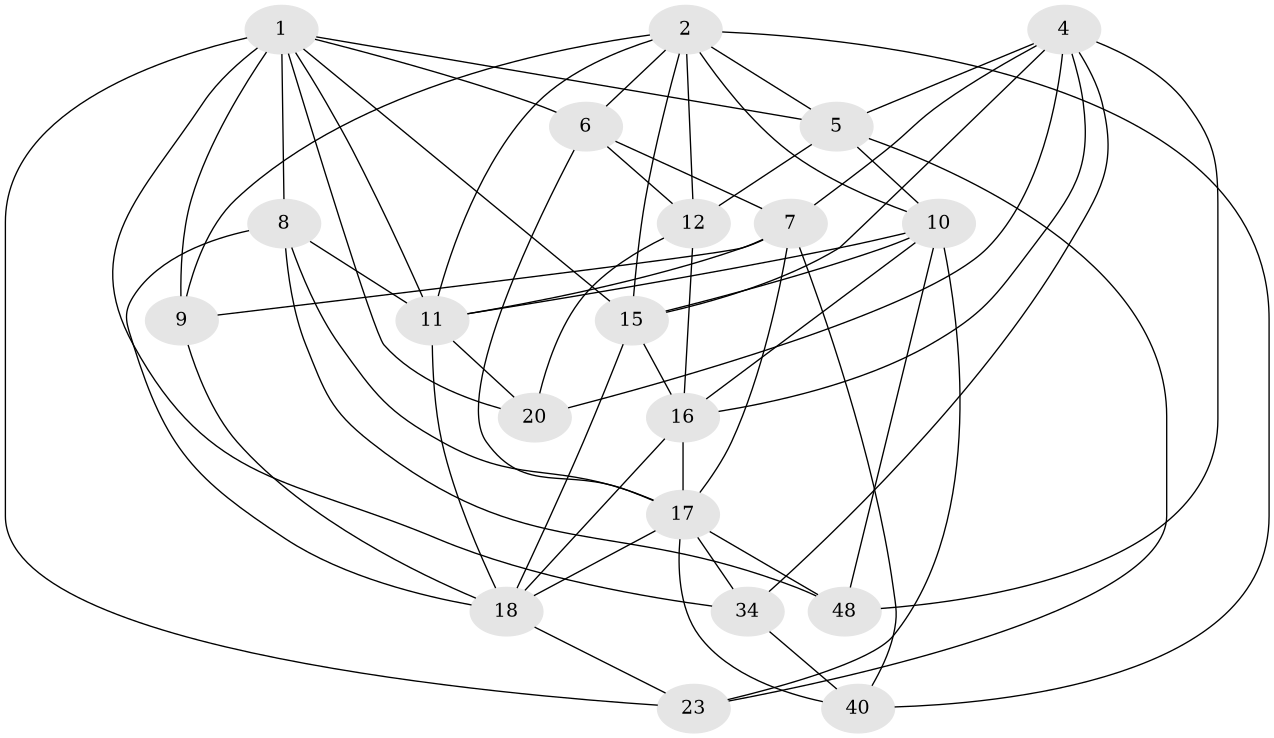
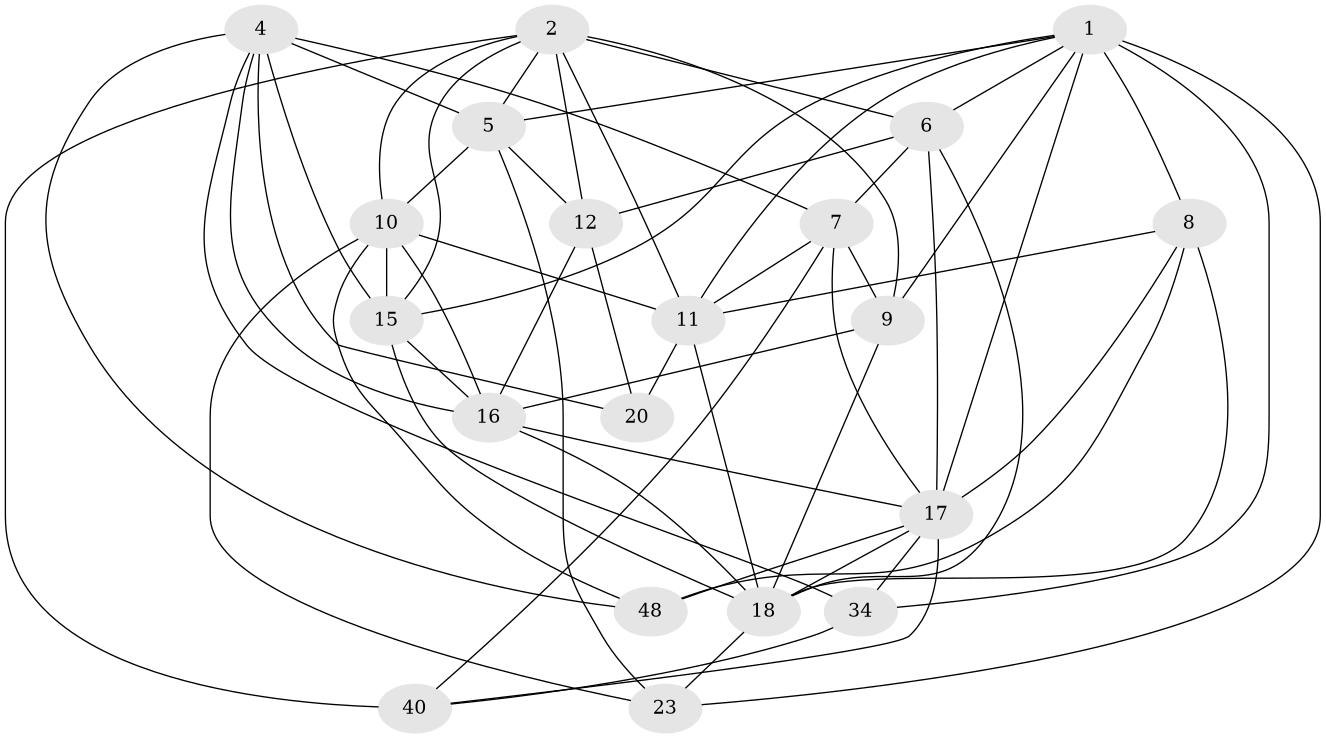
edge "1" -- "20": now "1" -- "17"
edge "9" -- "16": added
edge "6" -- "18": added
